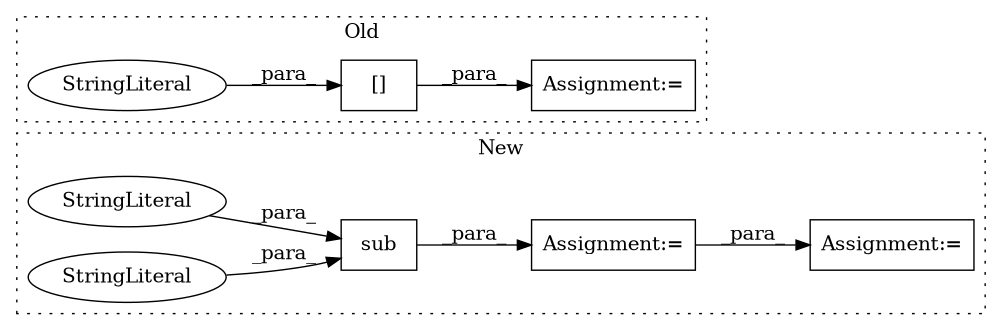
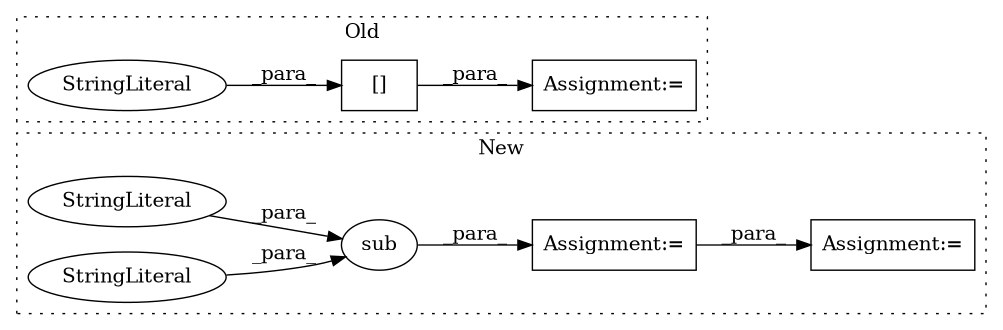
node "sub": shape box -> ellipse
